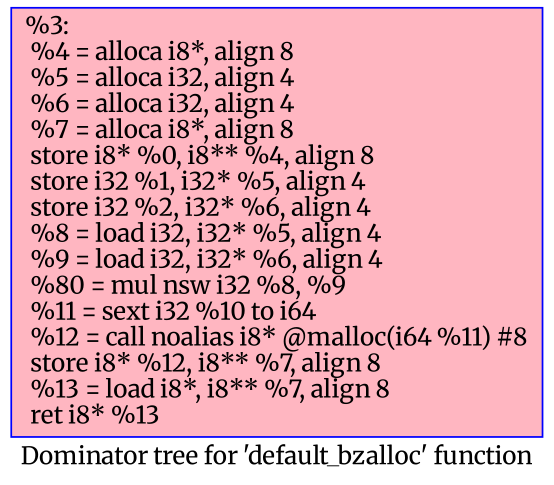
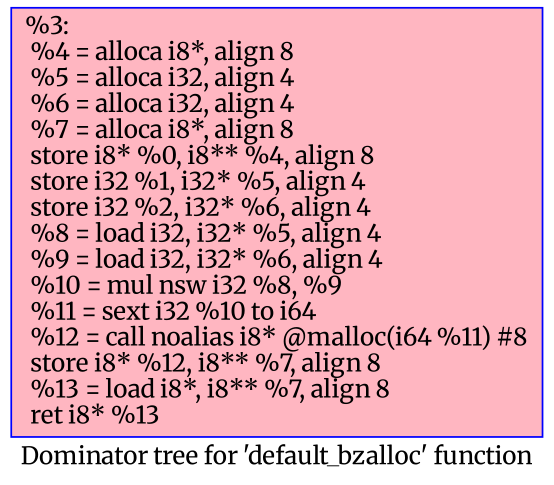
node "%3:": text "%80 = mul nsw i32 %8, %9" -> "%10 = mul nsw i32 %8, %9"
